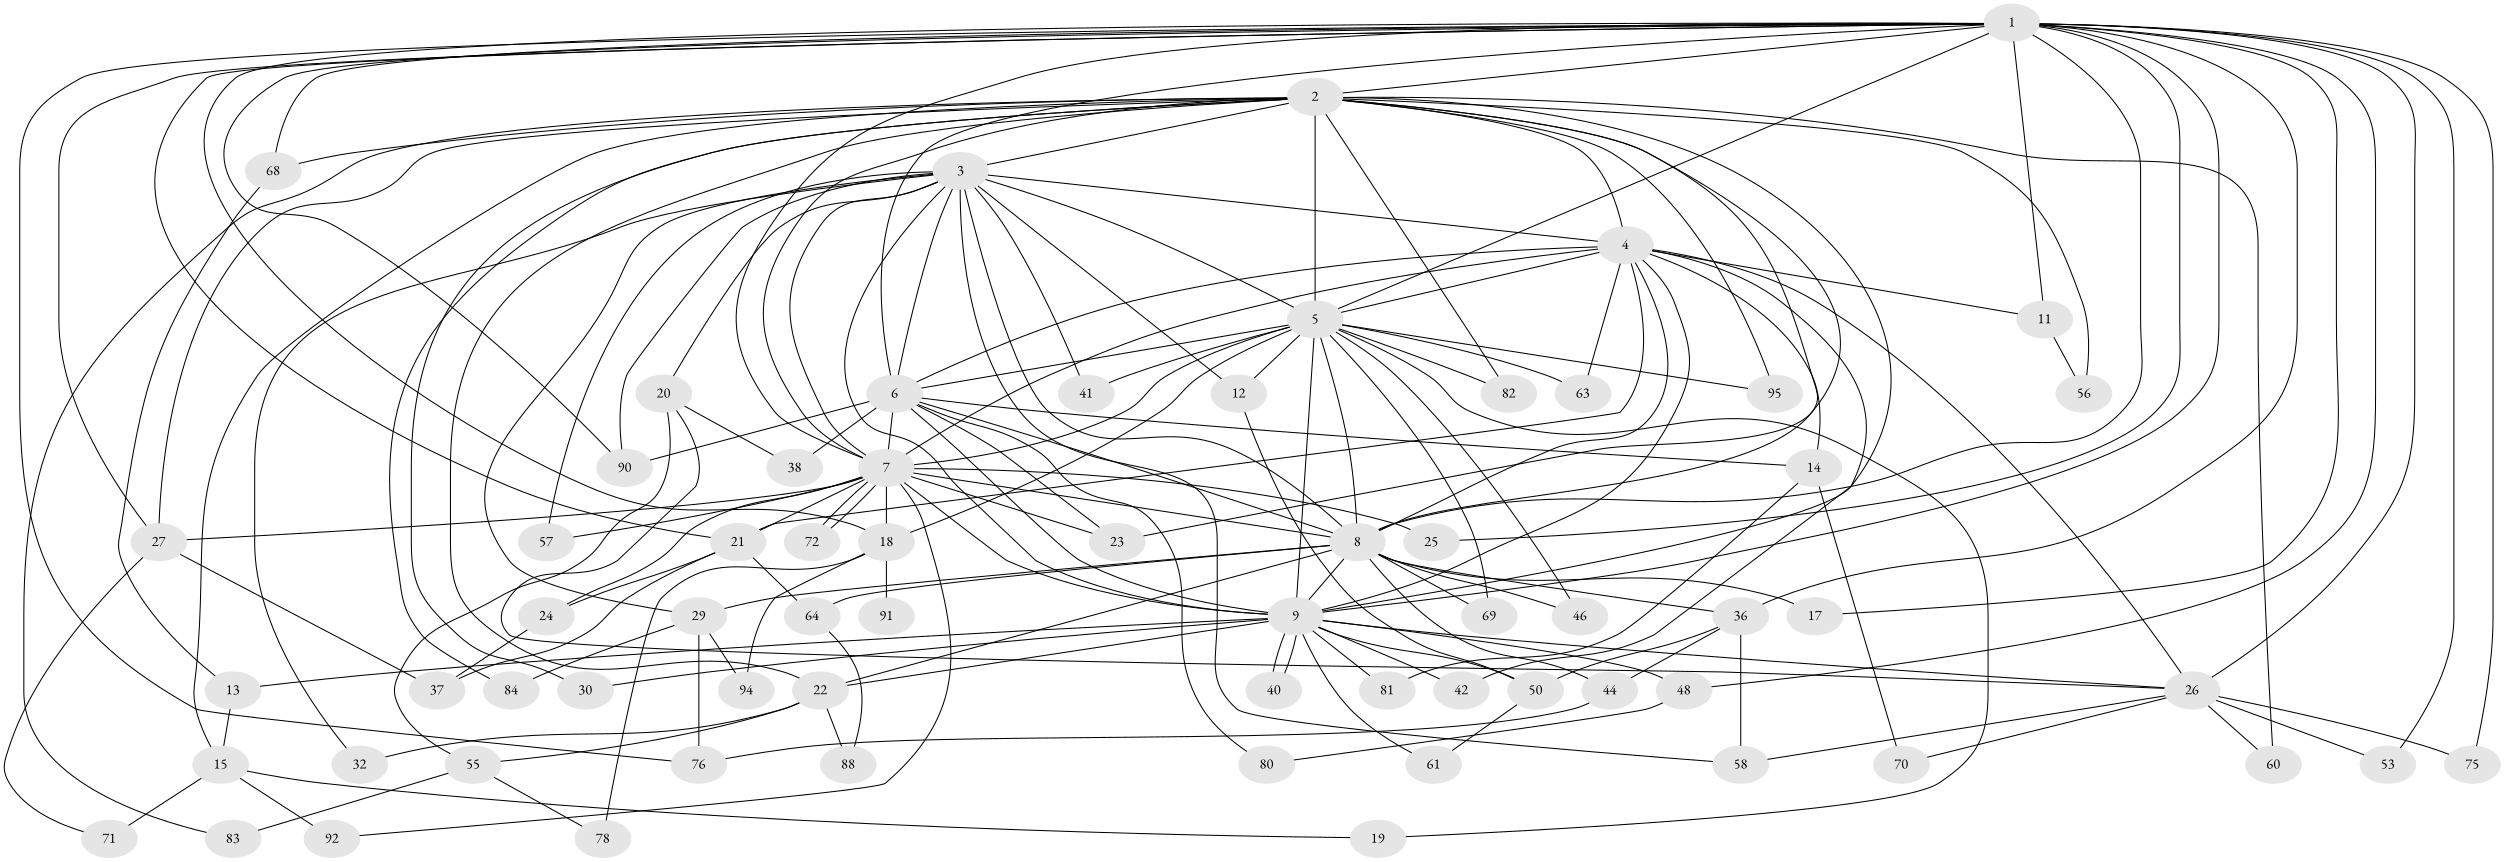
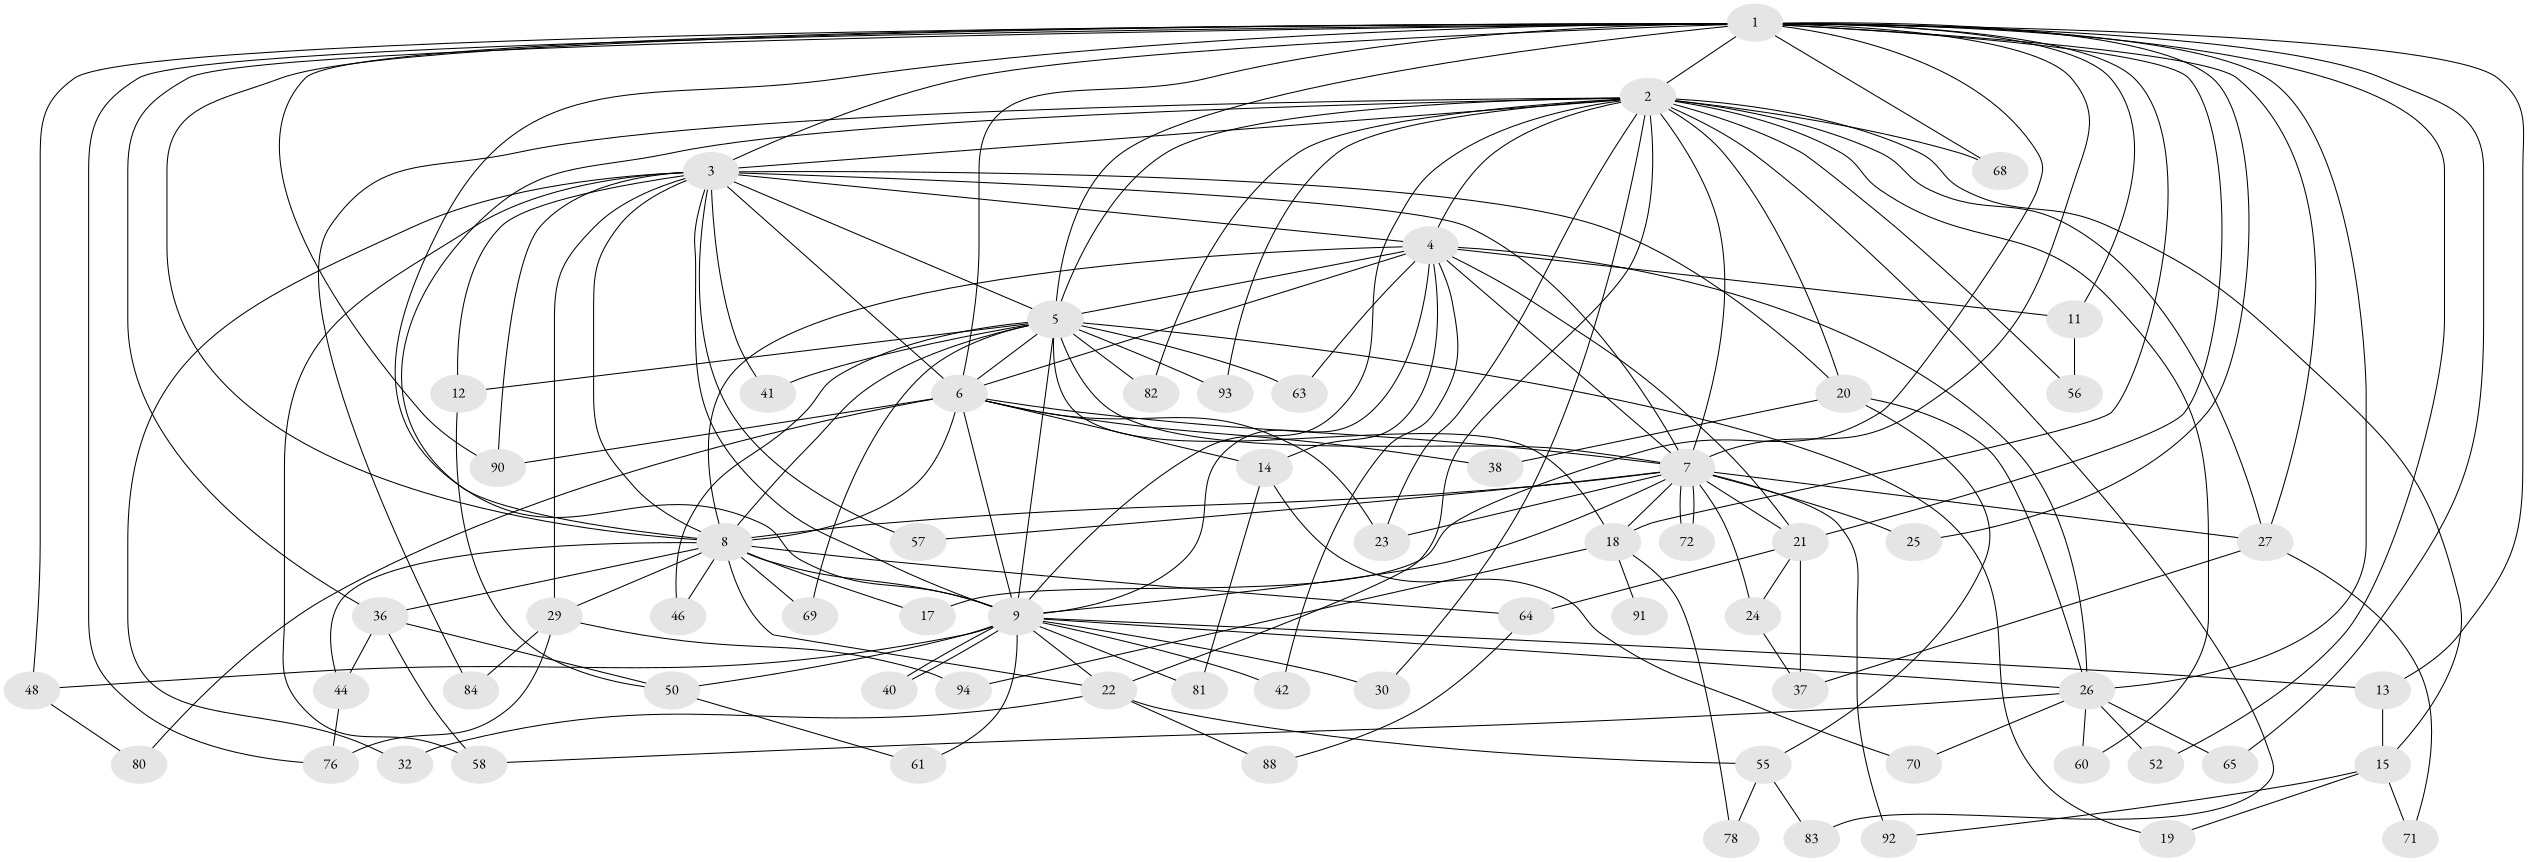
edge "1" -- "3": added
edge "2" -- "20": added
node "95": label "95" -> "93"
edge "68" -- "13": now "1" -- "13"
node "53": label "53" -> "52"
node "75": label "75" -> "65"
